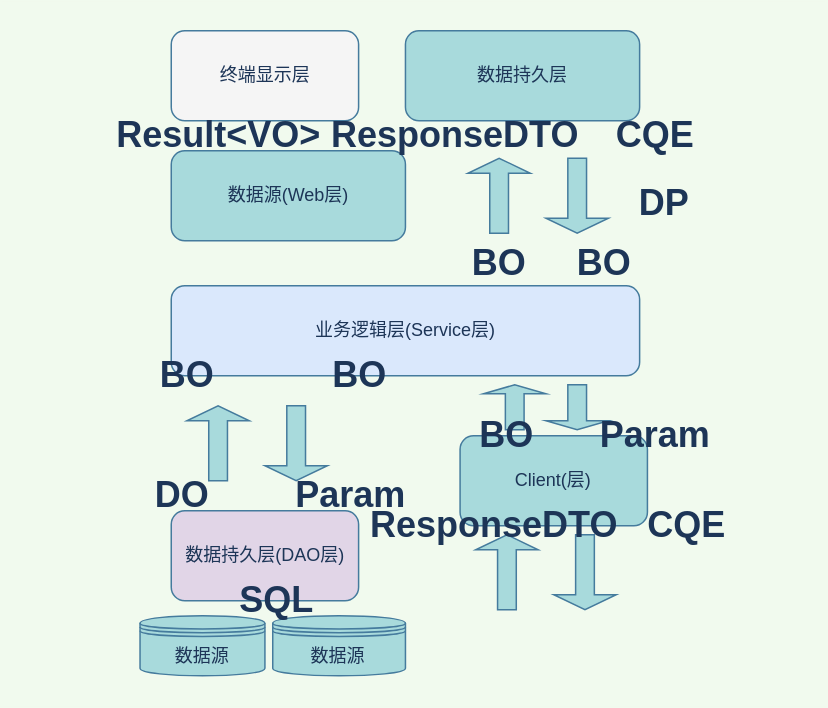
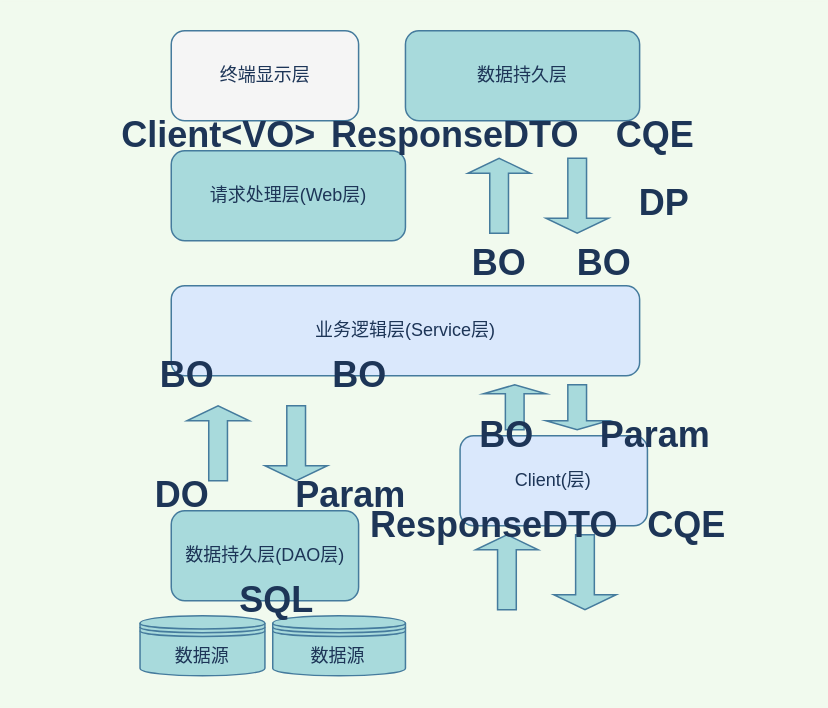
node "Result<VO>": label "Result<VO>" -> "Client<VO>"
node "数据源(Web层)": label "数据源(Web层)" -> "请求处理层(Web层)"
node "Client(层)": fillcolor #a8dadc -> #dae8fc
node "数据持久层(DAO层)": fillcolor #e1d5e7 -> #a8dadc
